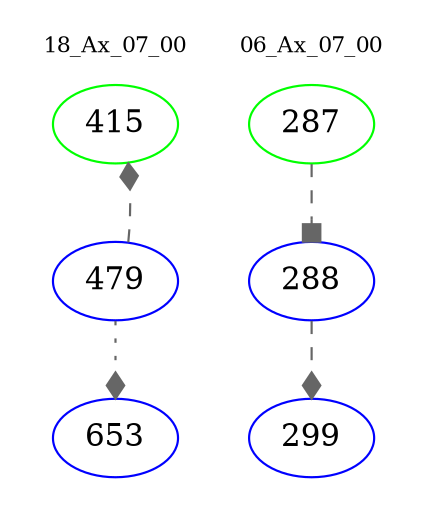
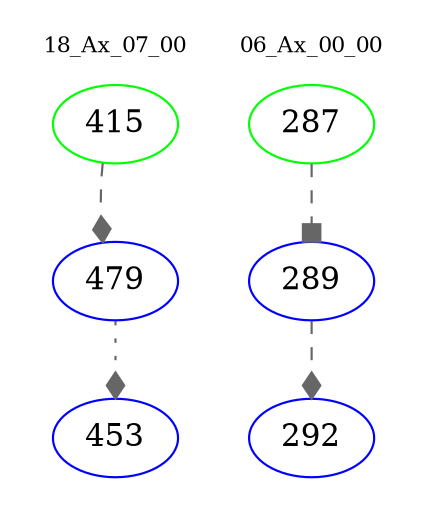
cluster "06_Ax_07_00": label "06_Ax_07_00" -> "06_Ax_00_00"
edge "479" -> "415": reversed
node "288": label "288" -> "289"
node "653": label "653" -> "453"
node "299": label "299" -> "292"
